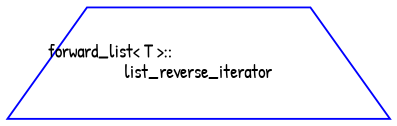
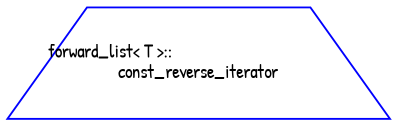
node "forward_list< T >:: list_reverse_iterator": label "forward_list< T >:: list_reverse_iterator" -> "forward_list< T >:: const_reverse_iterator"
